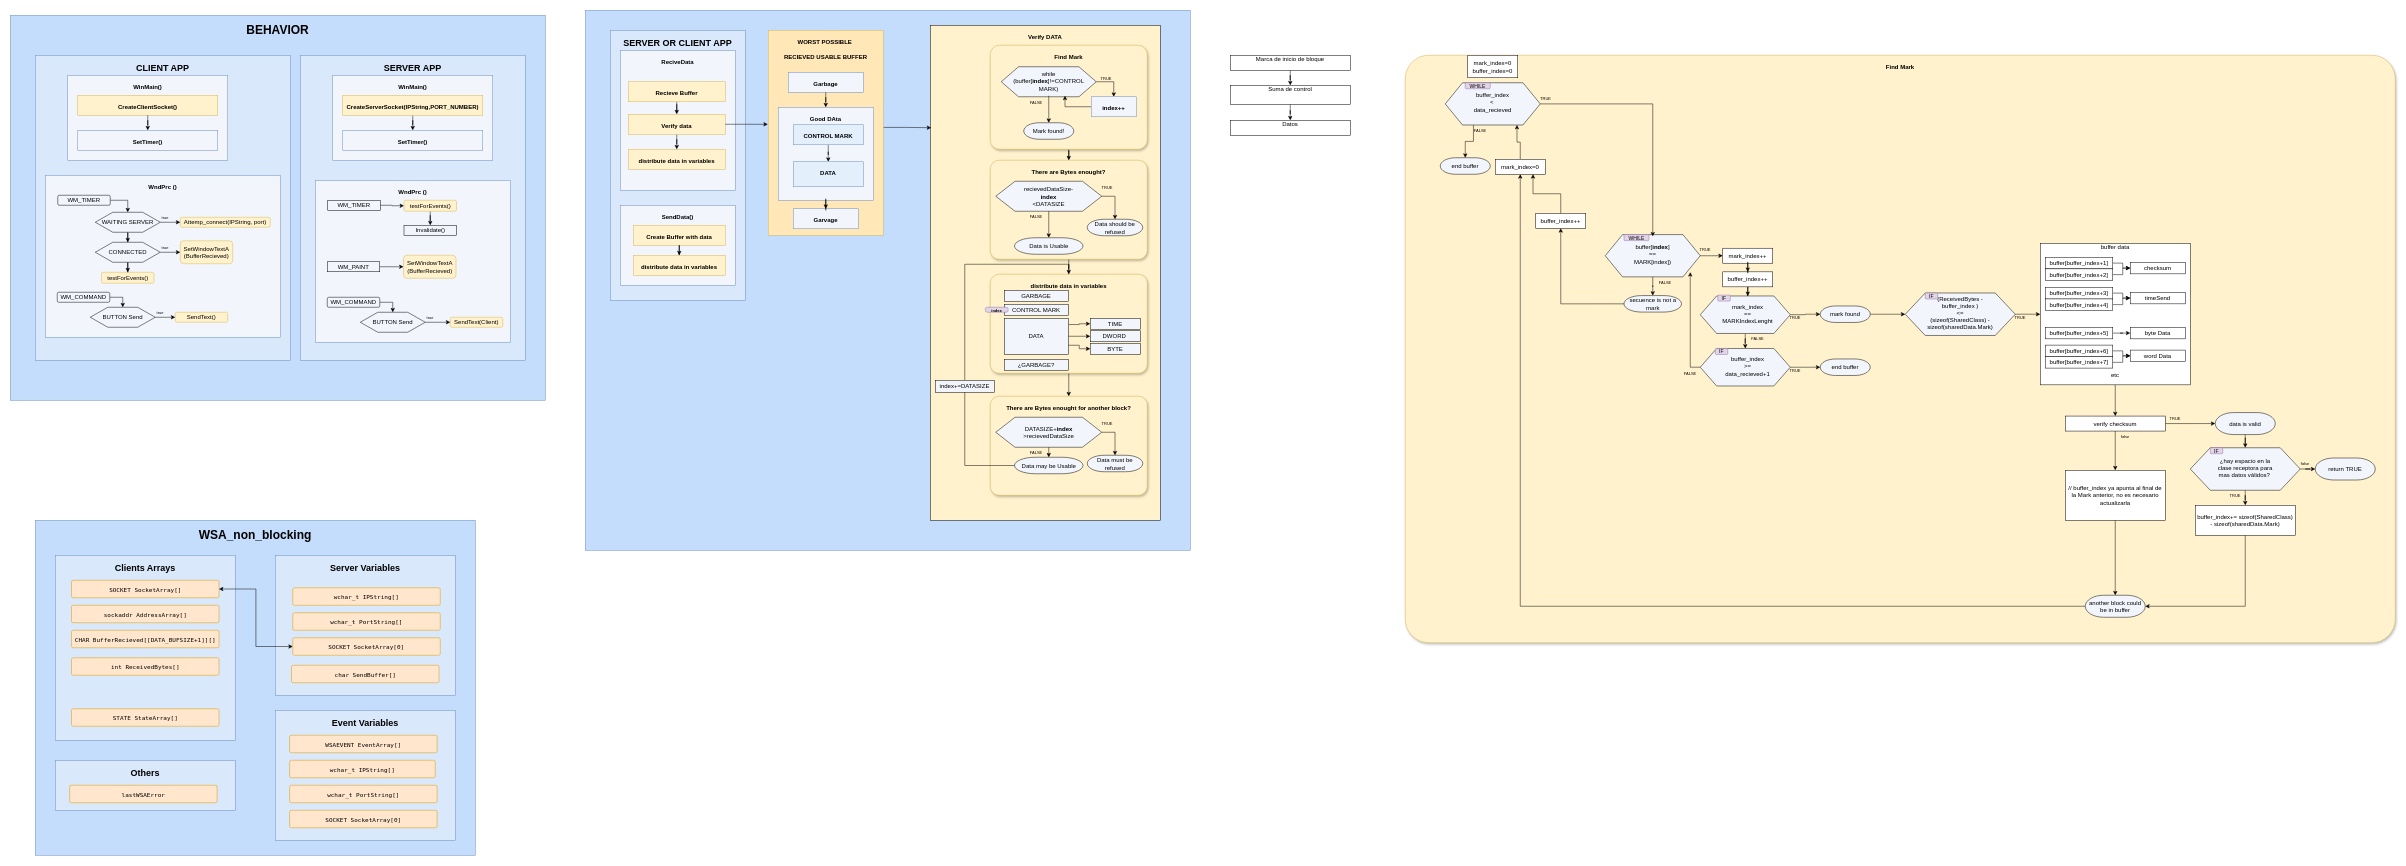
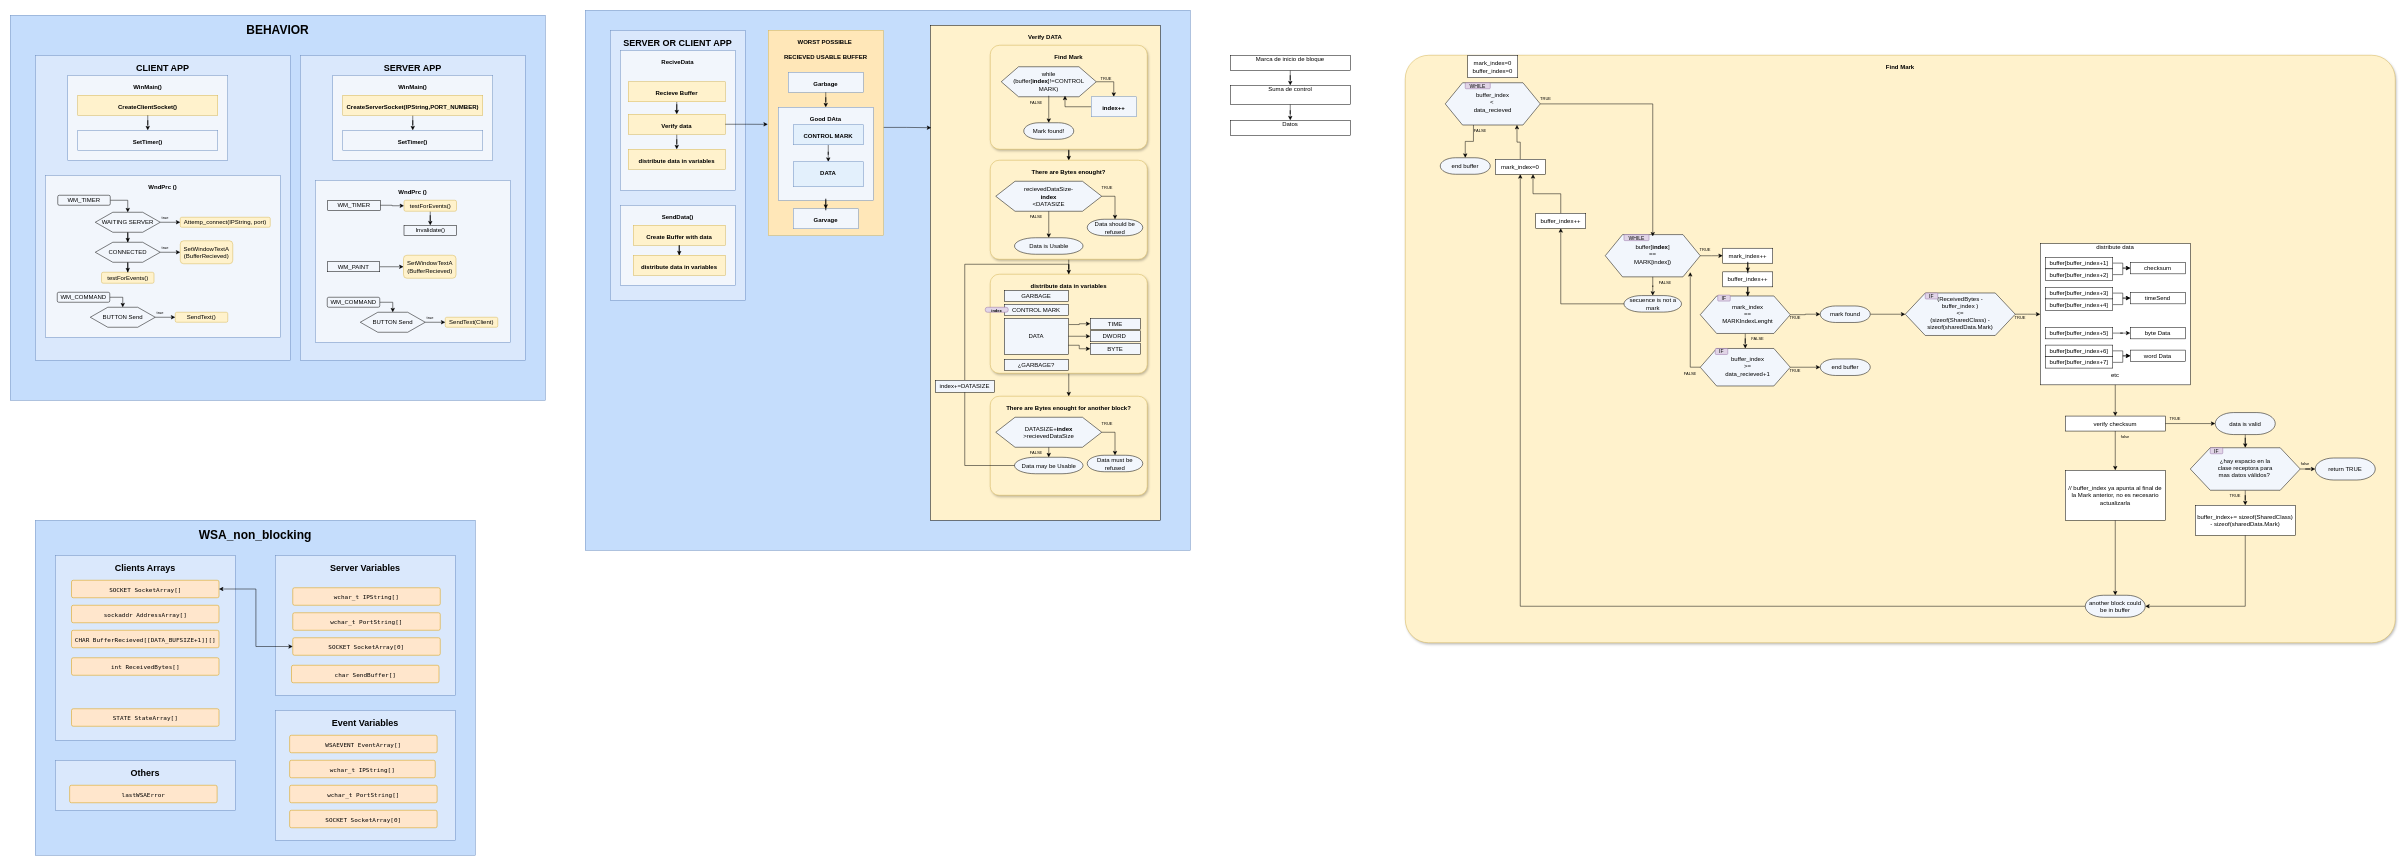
node "buffer data": label "buffer data" -> "distribute data"
node "SendText(Client)": moved (477, 322) -> (472, 322)
